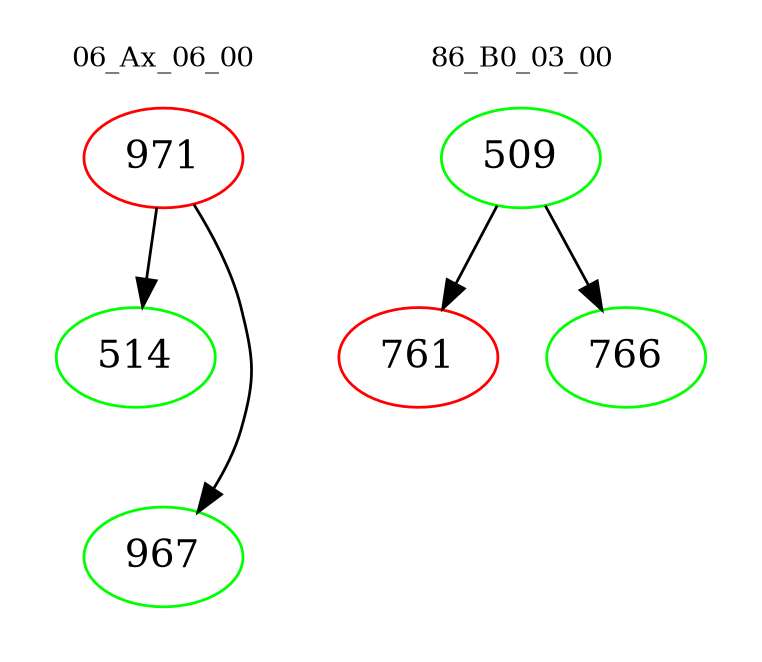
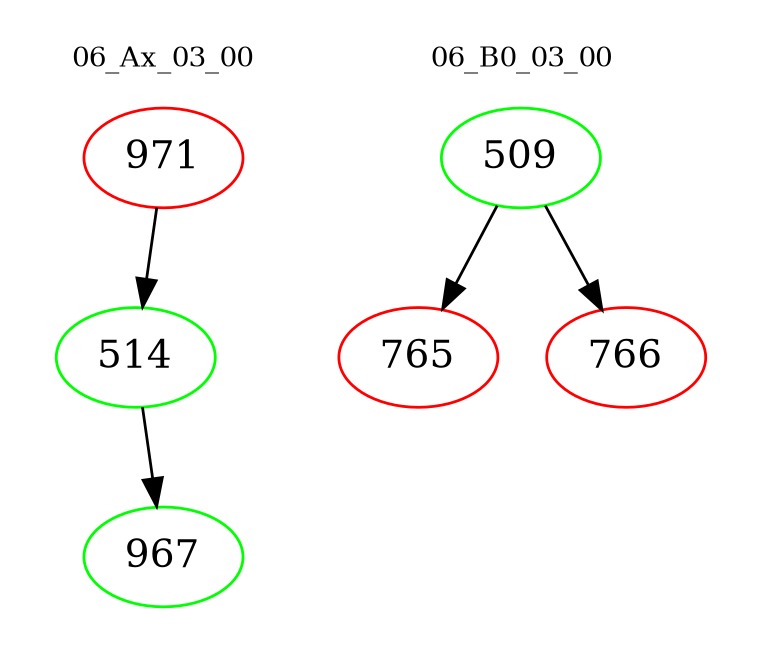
cluster "06_Ax_06_00": label "06_Ax_06_00" -> "06_Ax_03_00"
cluster "86_B0_03_00": label "86_B0_03_00" -> "06_B0_03_00"
edge "971" -> "967": now "514" -> "967"
node "761": label "761" -> "765"
node "766": color green -> red
